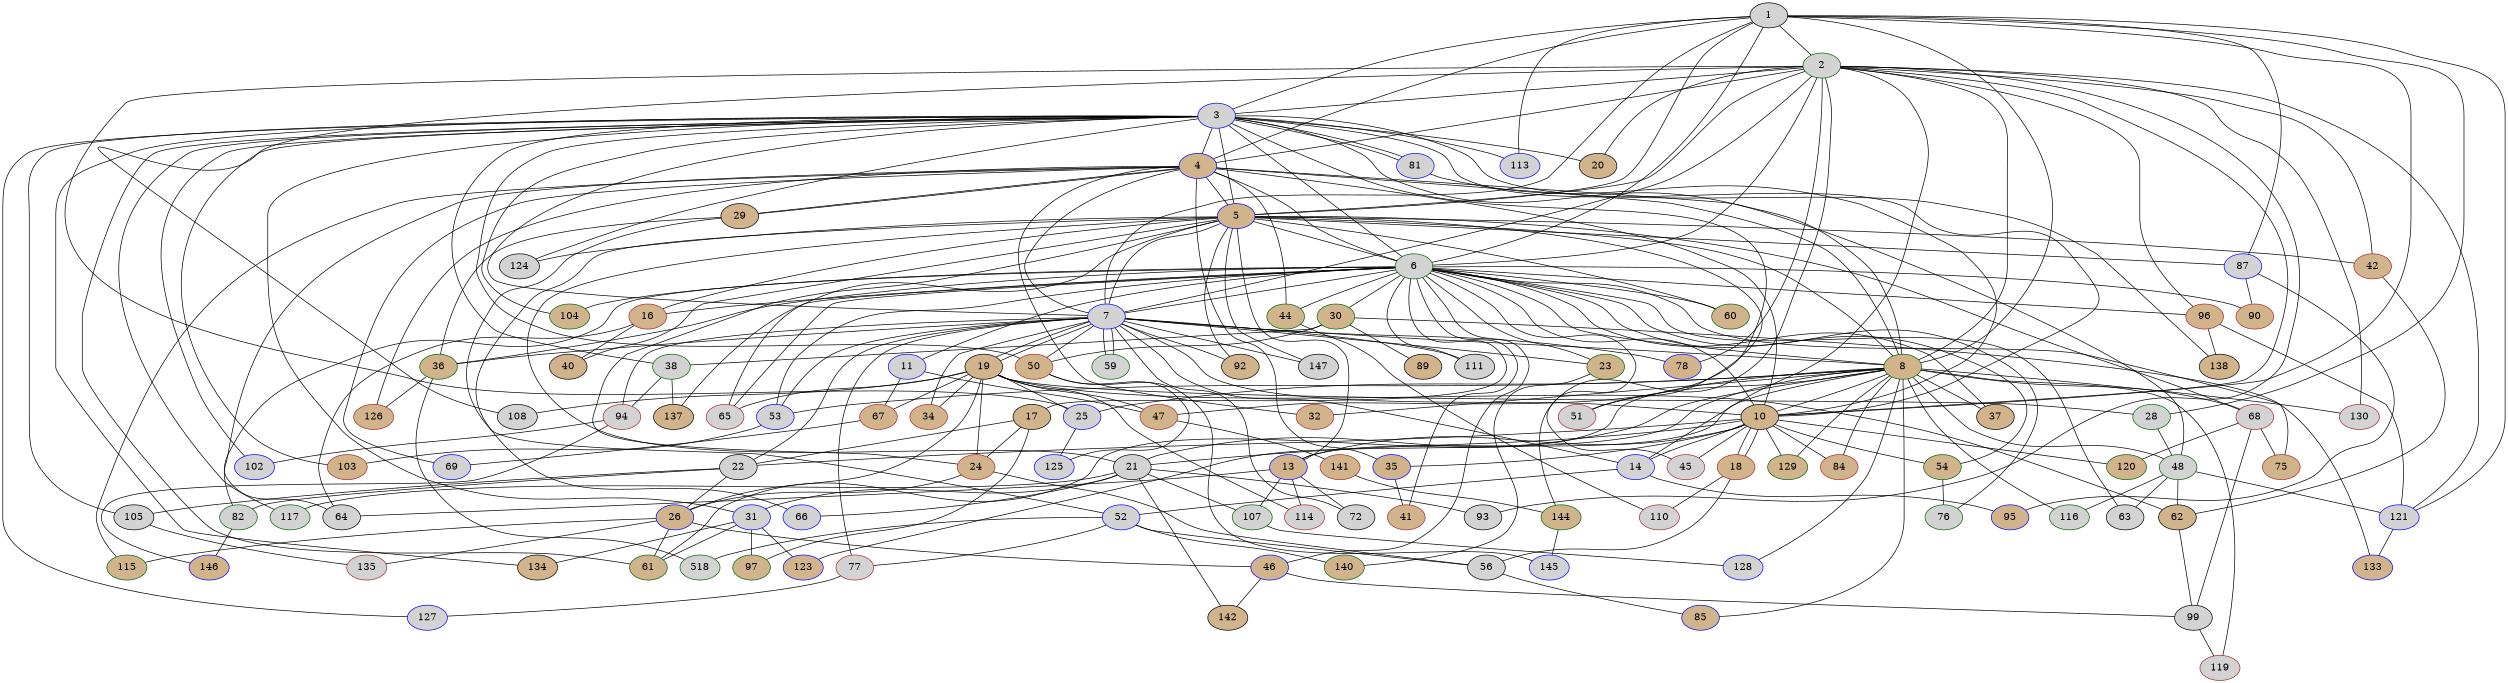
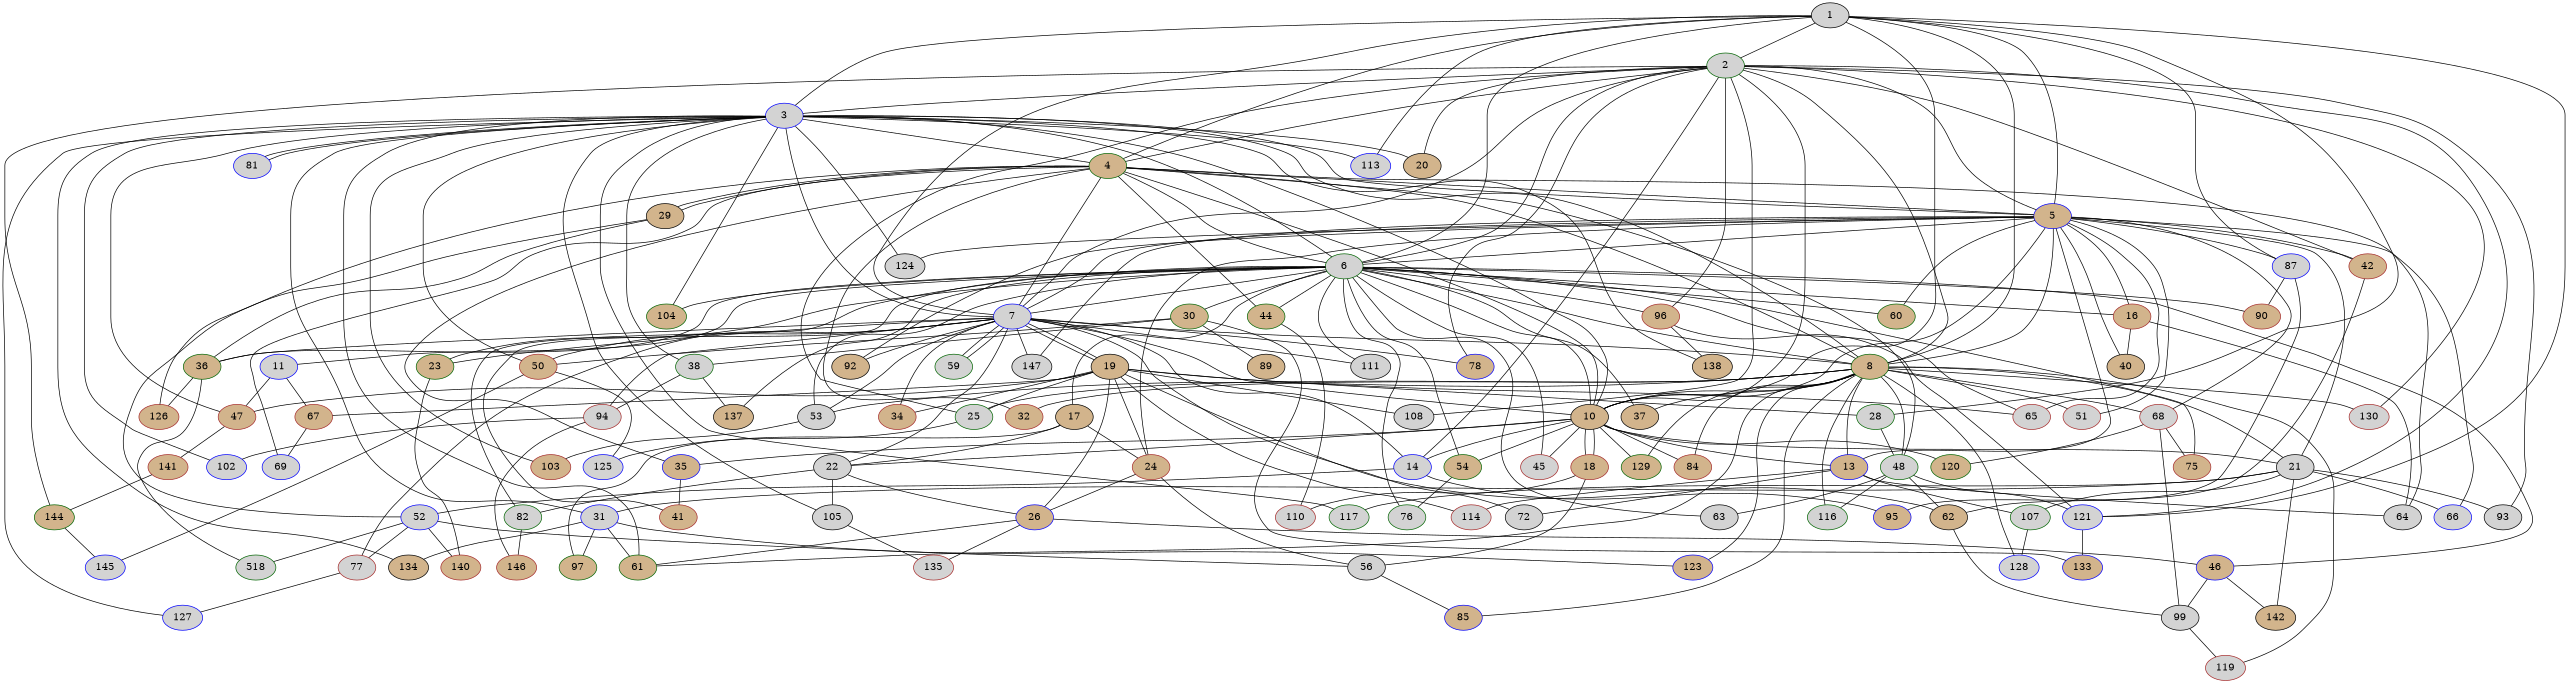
node "4": color blue -> darkgreen
edge "81" -- "10": now "5" -- "10"
node "53": color blue -> black
node "25": color blue -> darkgreen
node "115": removed
node "146": color blue -> brown
node "140": color darkgreen -> brown
